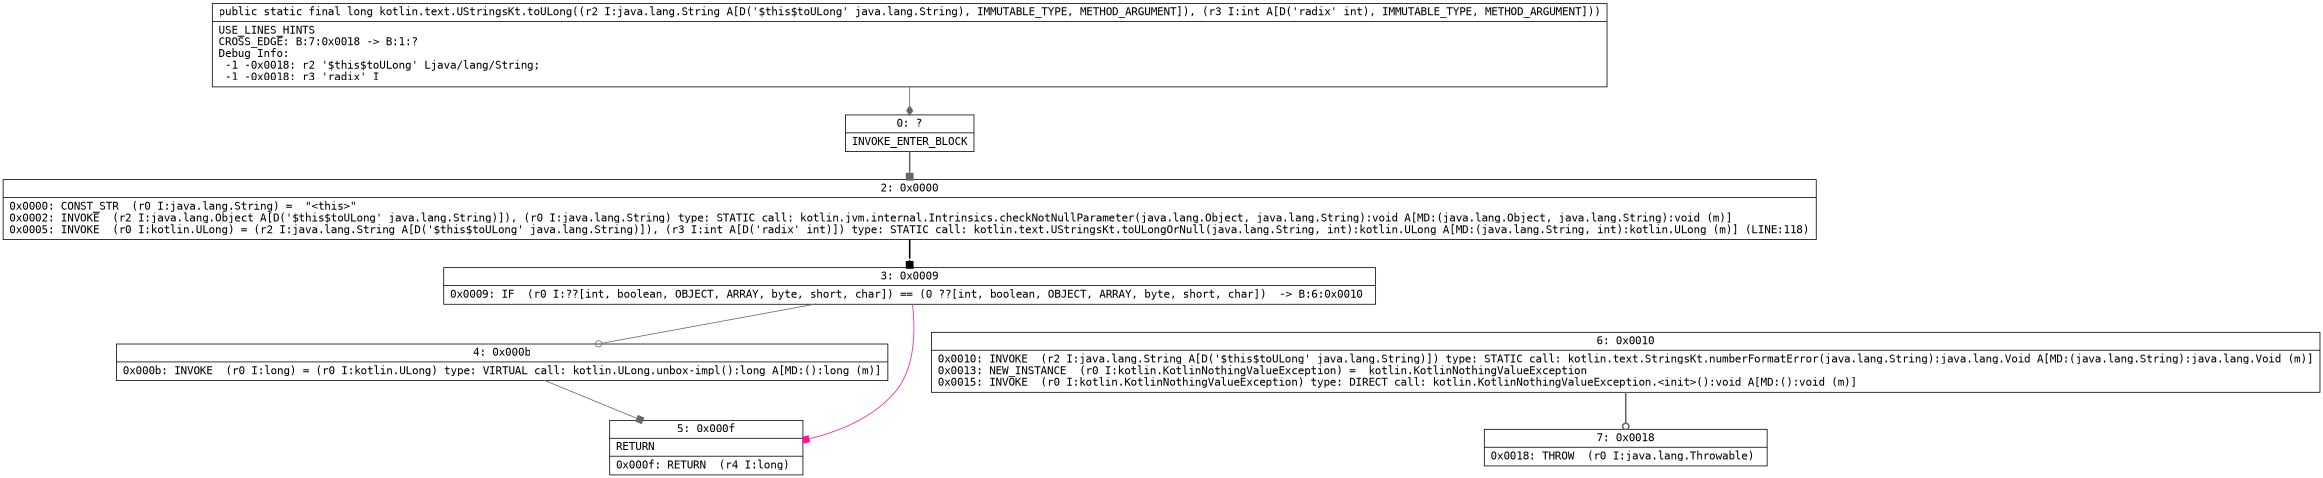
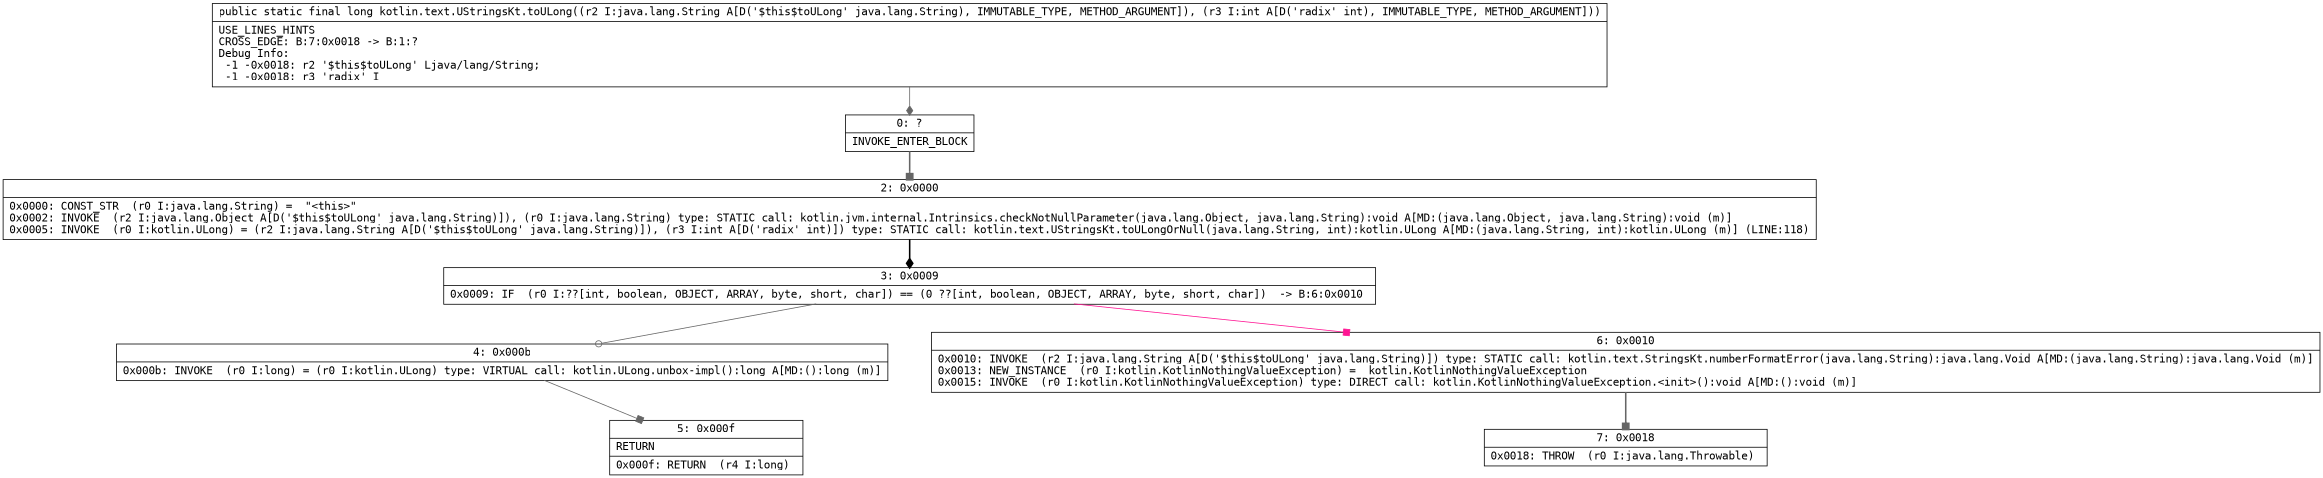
edge "2: 0x0000" -> "3: 0x0009": arrowhead box -> diamond
edge "3: 0x0009" -> "5: 0x000f": now "3: 0x0009" -> "6: 0x0010"
edge "6: 0x0010" -> "7: 0x0018": arrowhead odot -> box
